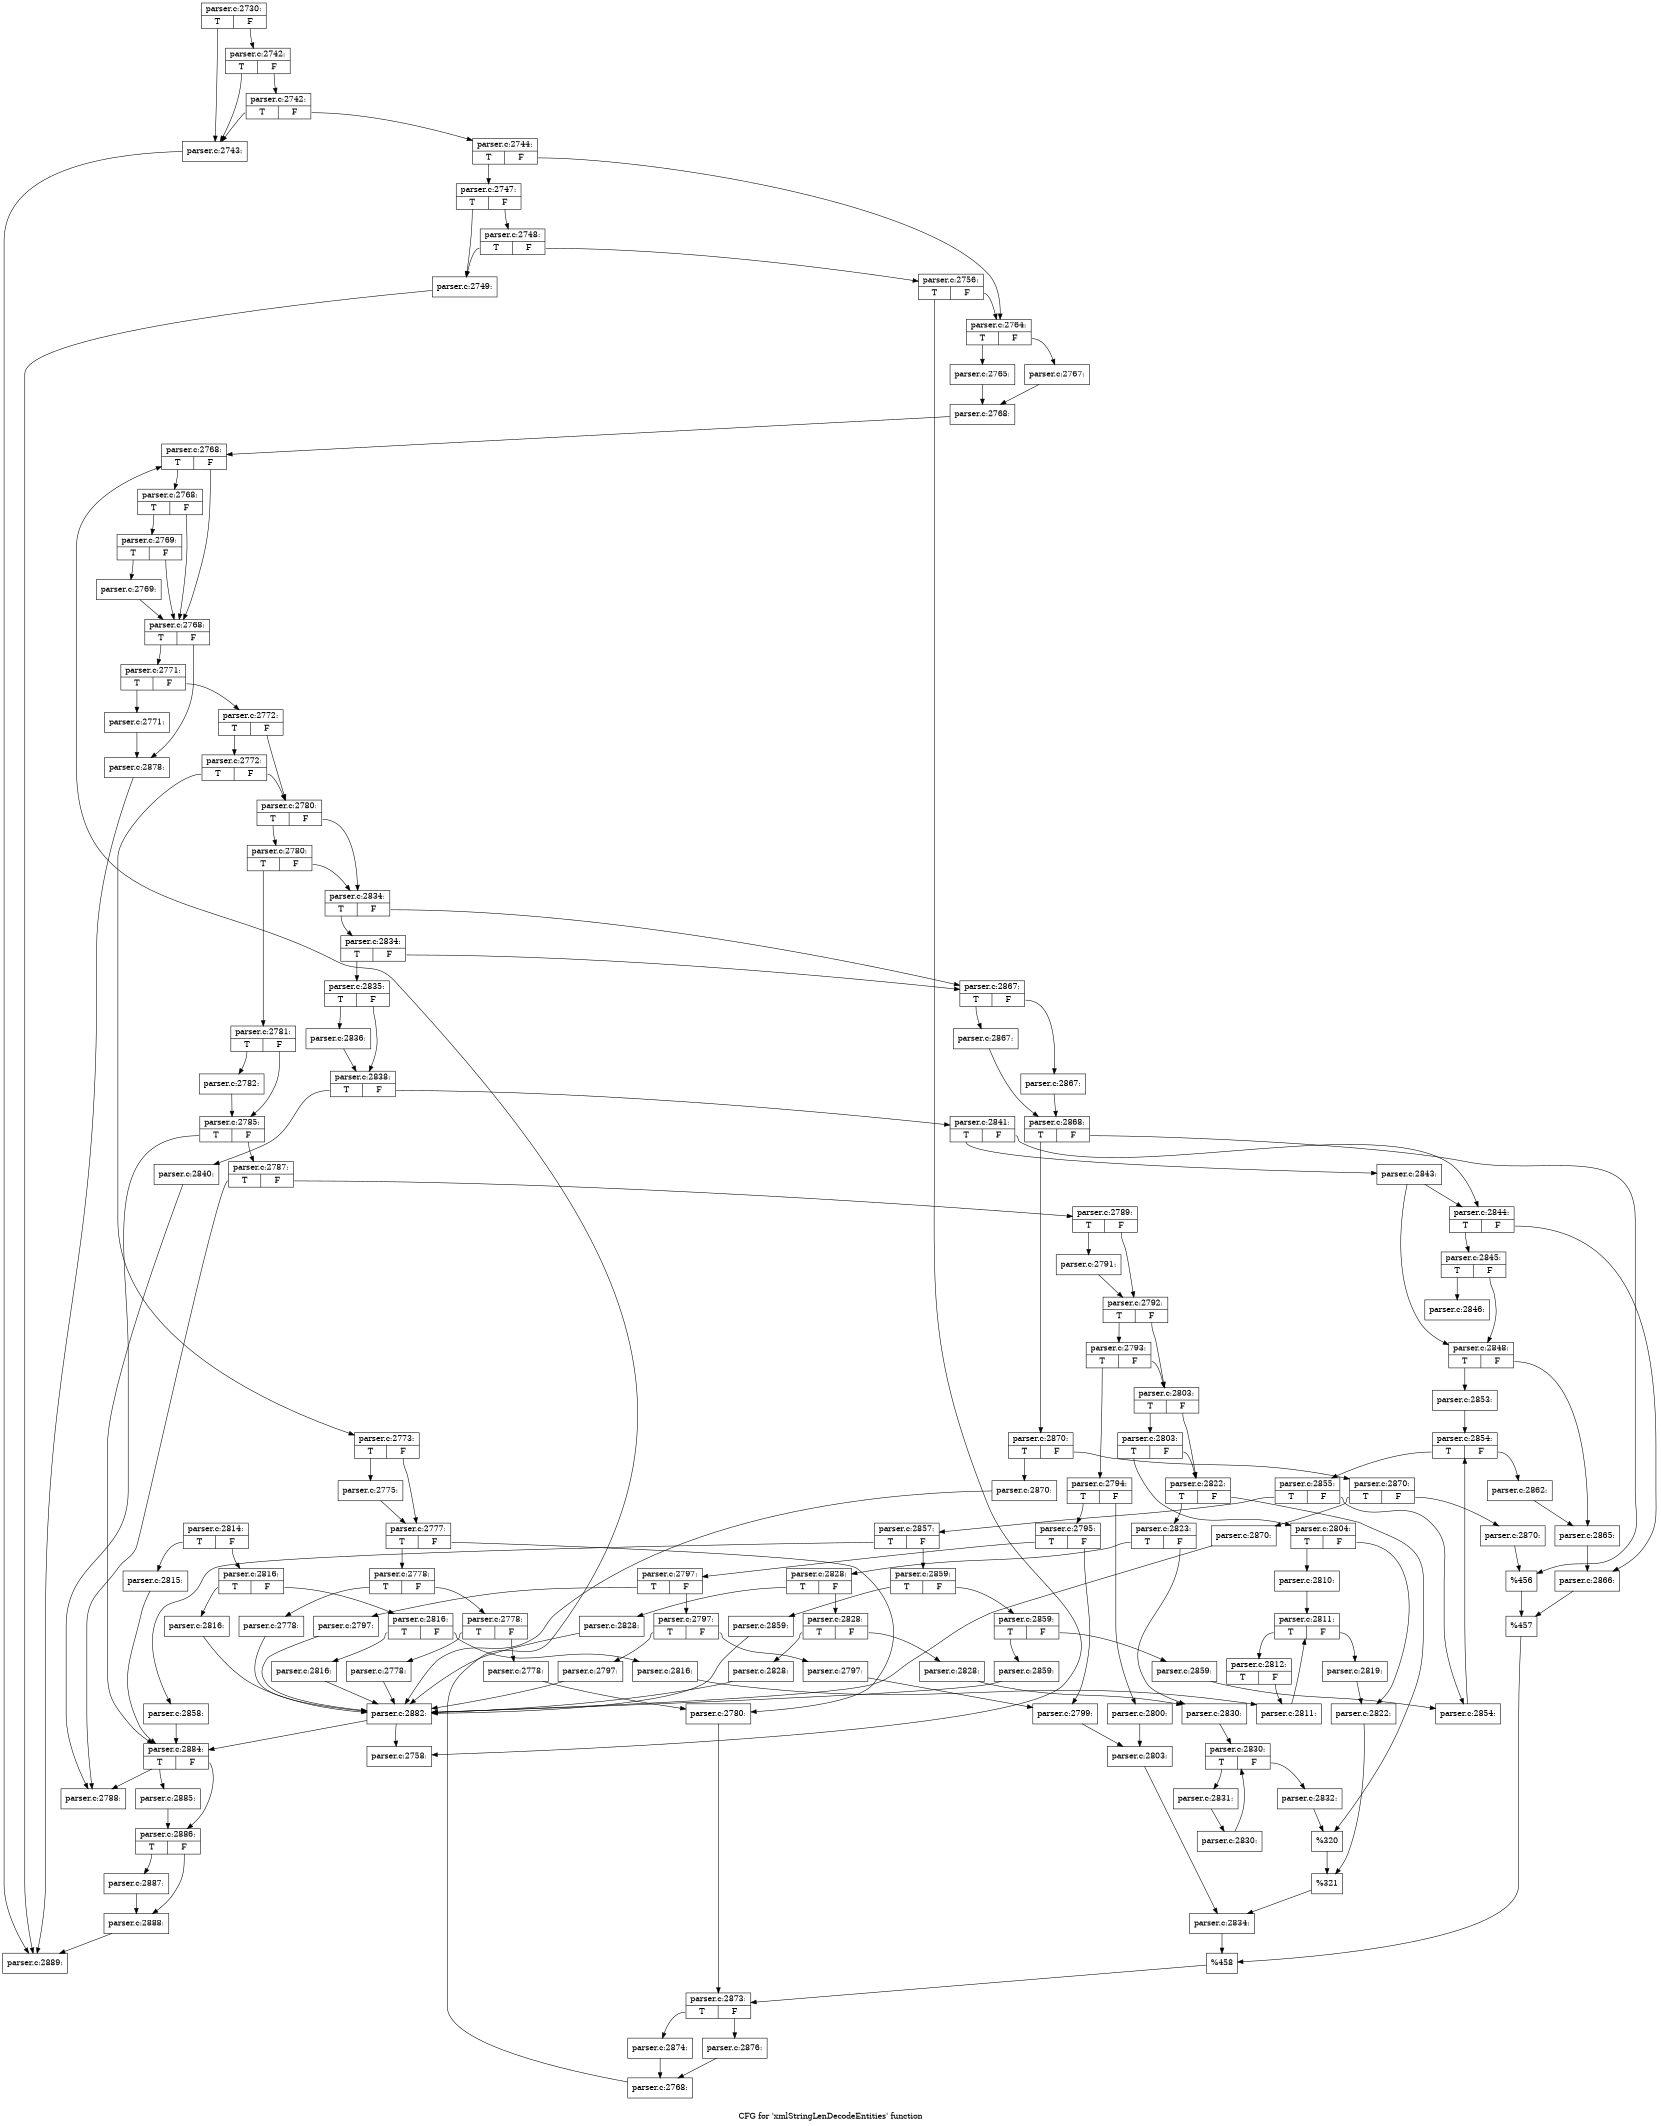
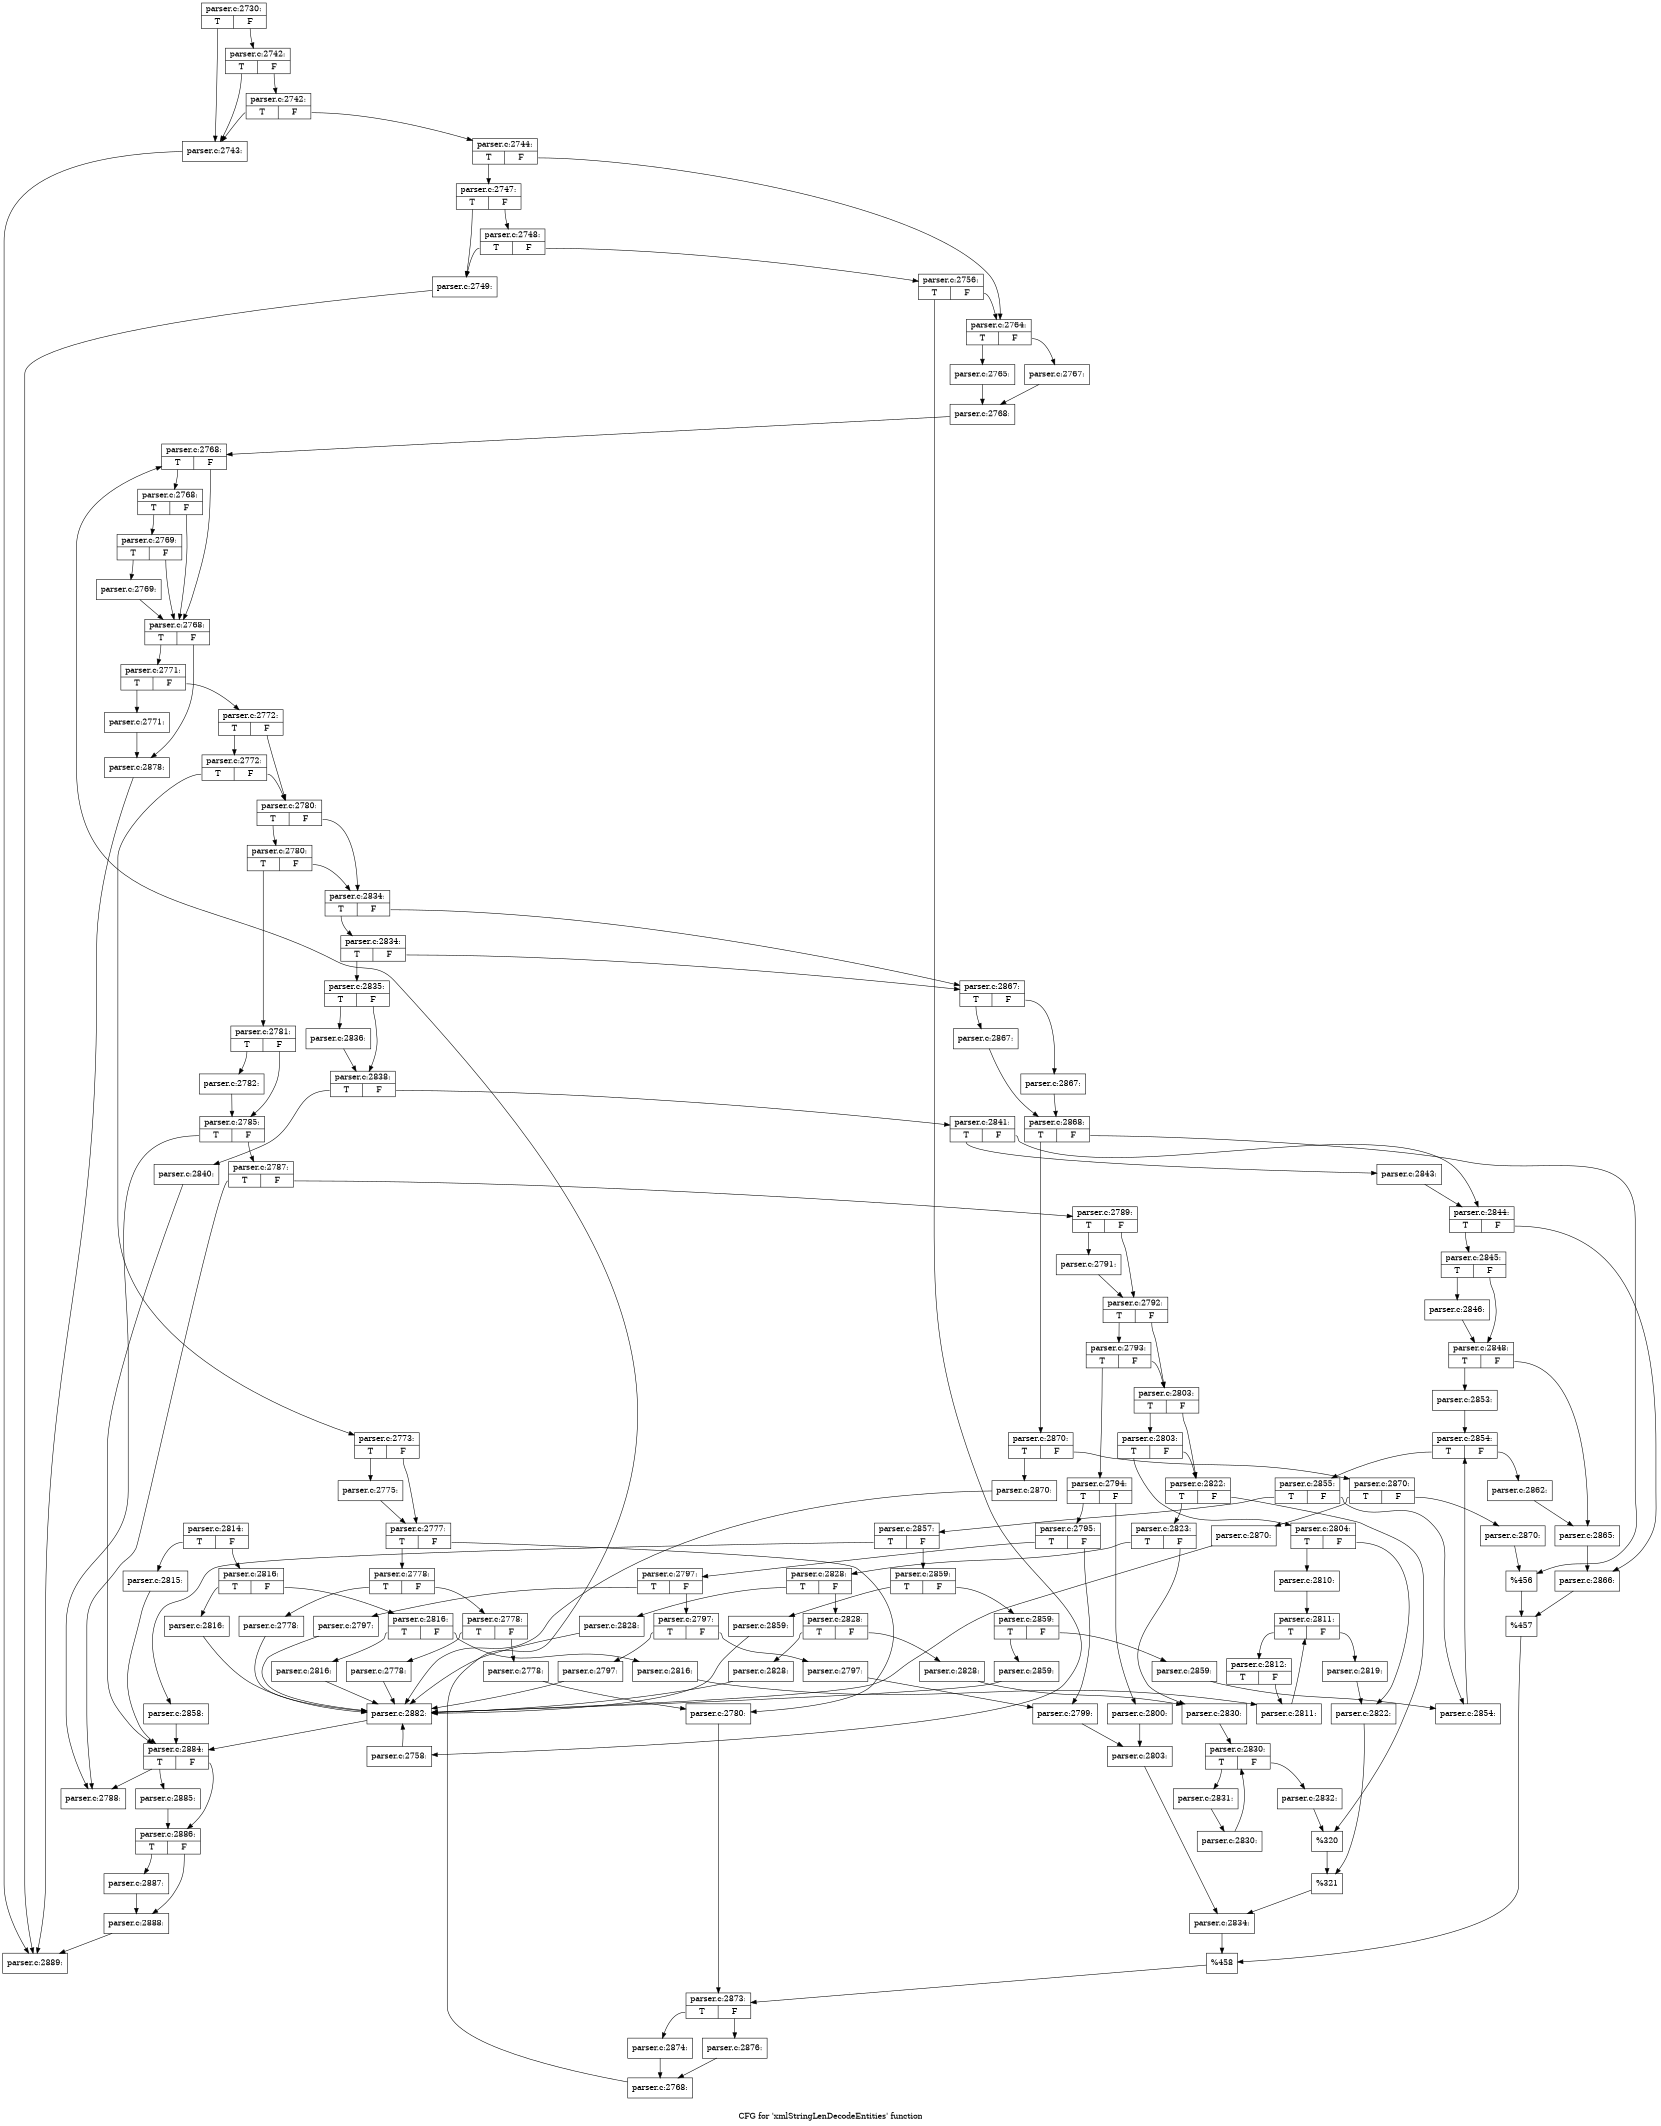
edge "parser.c:2843:" -> "parser.c:2848:": now "parser.c:2846:" -> "parser.c:2848:"
edge "parser.c:2882:" -> "parser.c:2758:": reversed
